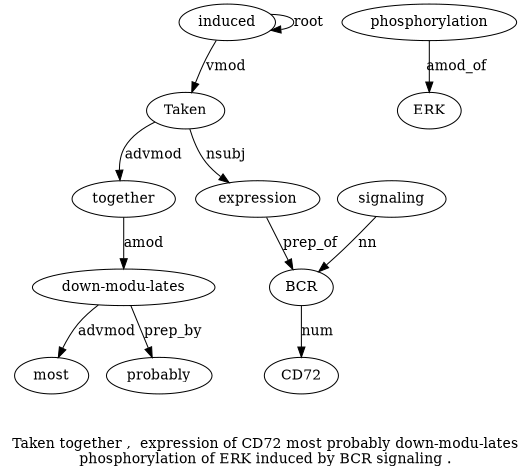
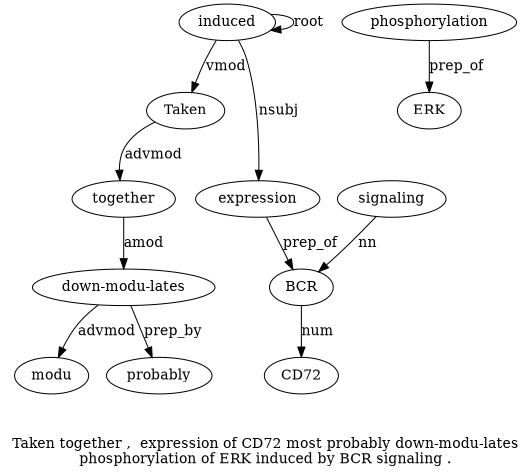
edge "phosphorylation" -> "ERK": label "amod_of" -> "prep_of"
edge "Taken" -> "expression": now "induced" -> "expression"
node "most": label "most" -> "modu"
